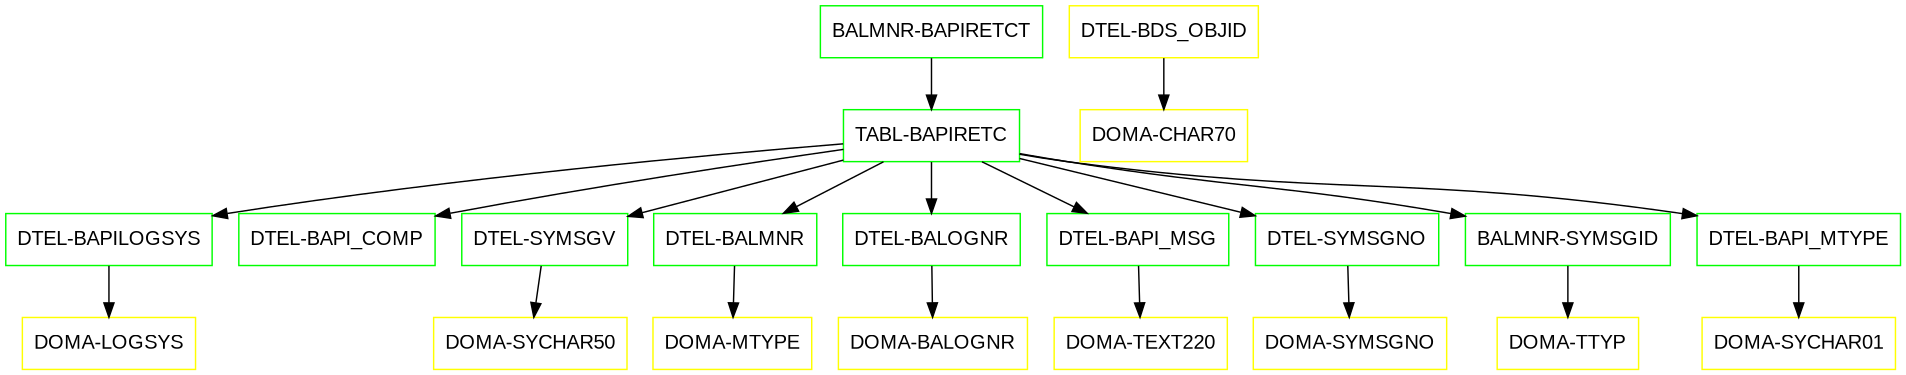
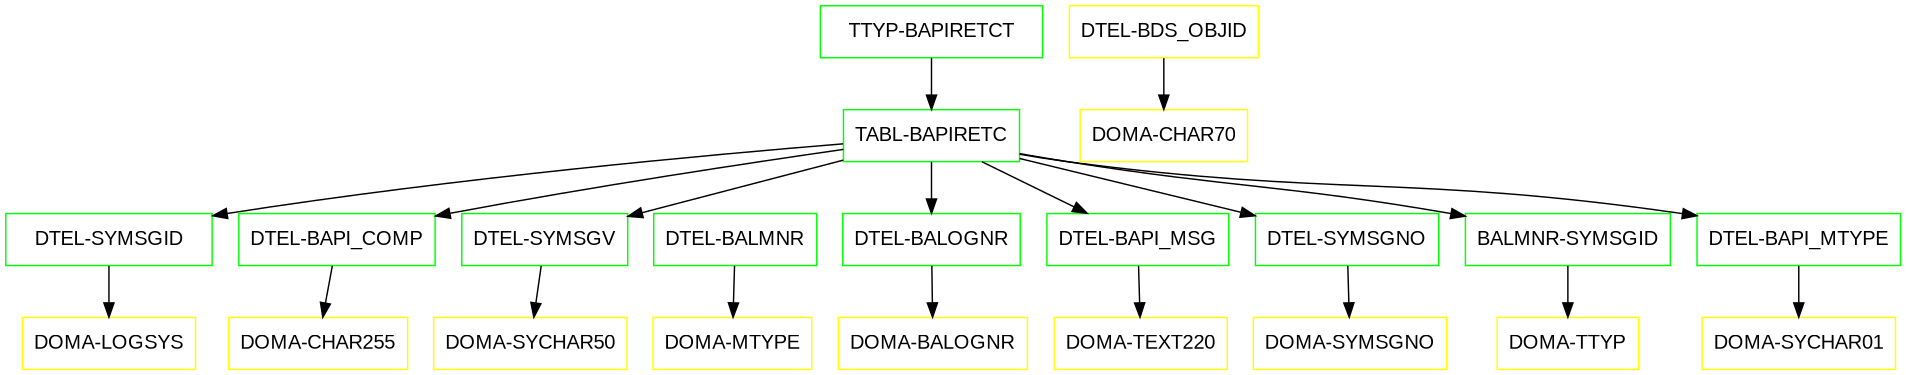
node "BALMNR-BAPIRETCT": label "BALMNR-BAPIRETCT" -> "TTYP-BAPIRETCT"
edge "TABL-BAPIRETC" -> "DTEL-BALMNR": removed
node "DTEL-BAPILOGSYS": label "DTEL-BAPILOGSYS" -> "DTEL-SYMSGID"
node "DOMA-CHAR255": added
